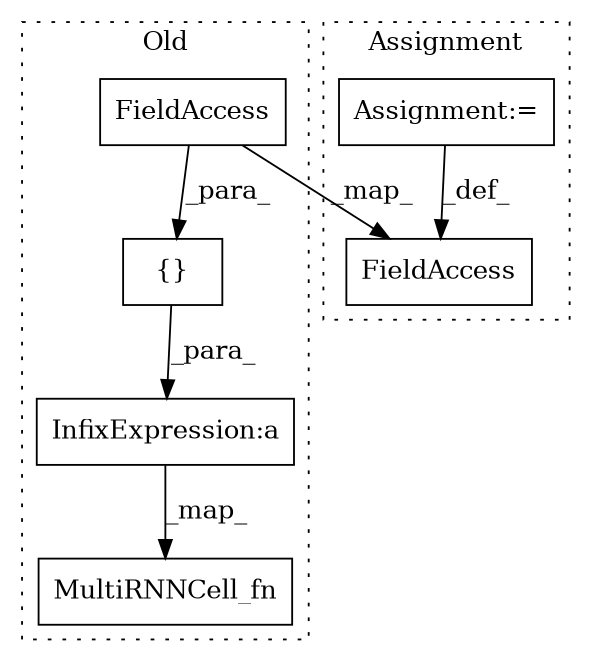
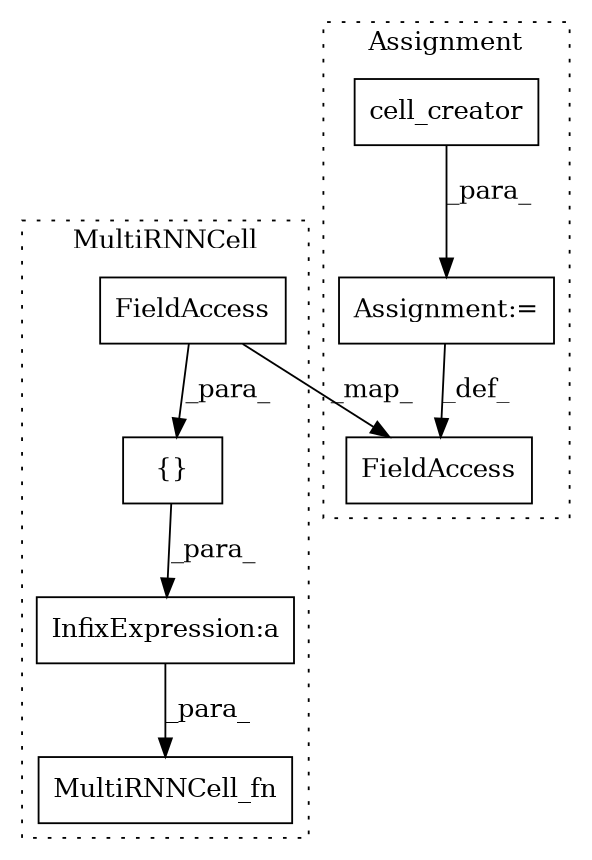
cluster "Old": label "Old" -> "MultiRNNCell"
node "cell_creator": added
edge "InfixExpression:a" -> "MultiRNNCell_fn": label "_map_" -> "_para_"
